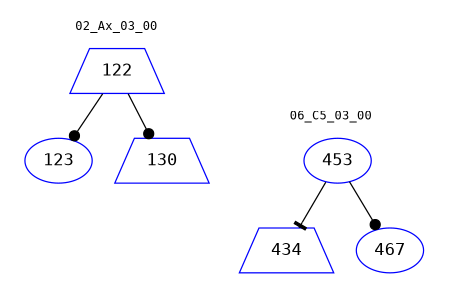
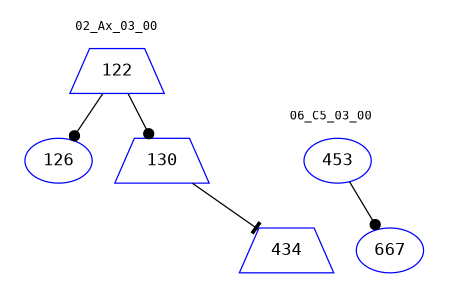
node "123": label "123" -> "126"
edge "453" -> "434": now "130" -> "434"
node "467": label "467" -> "667"
